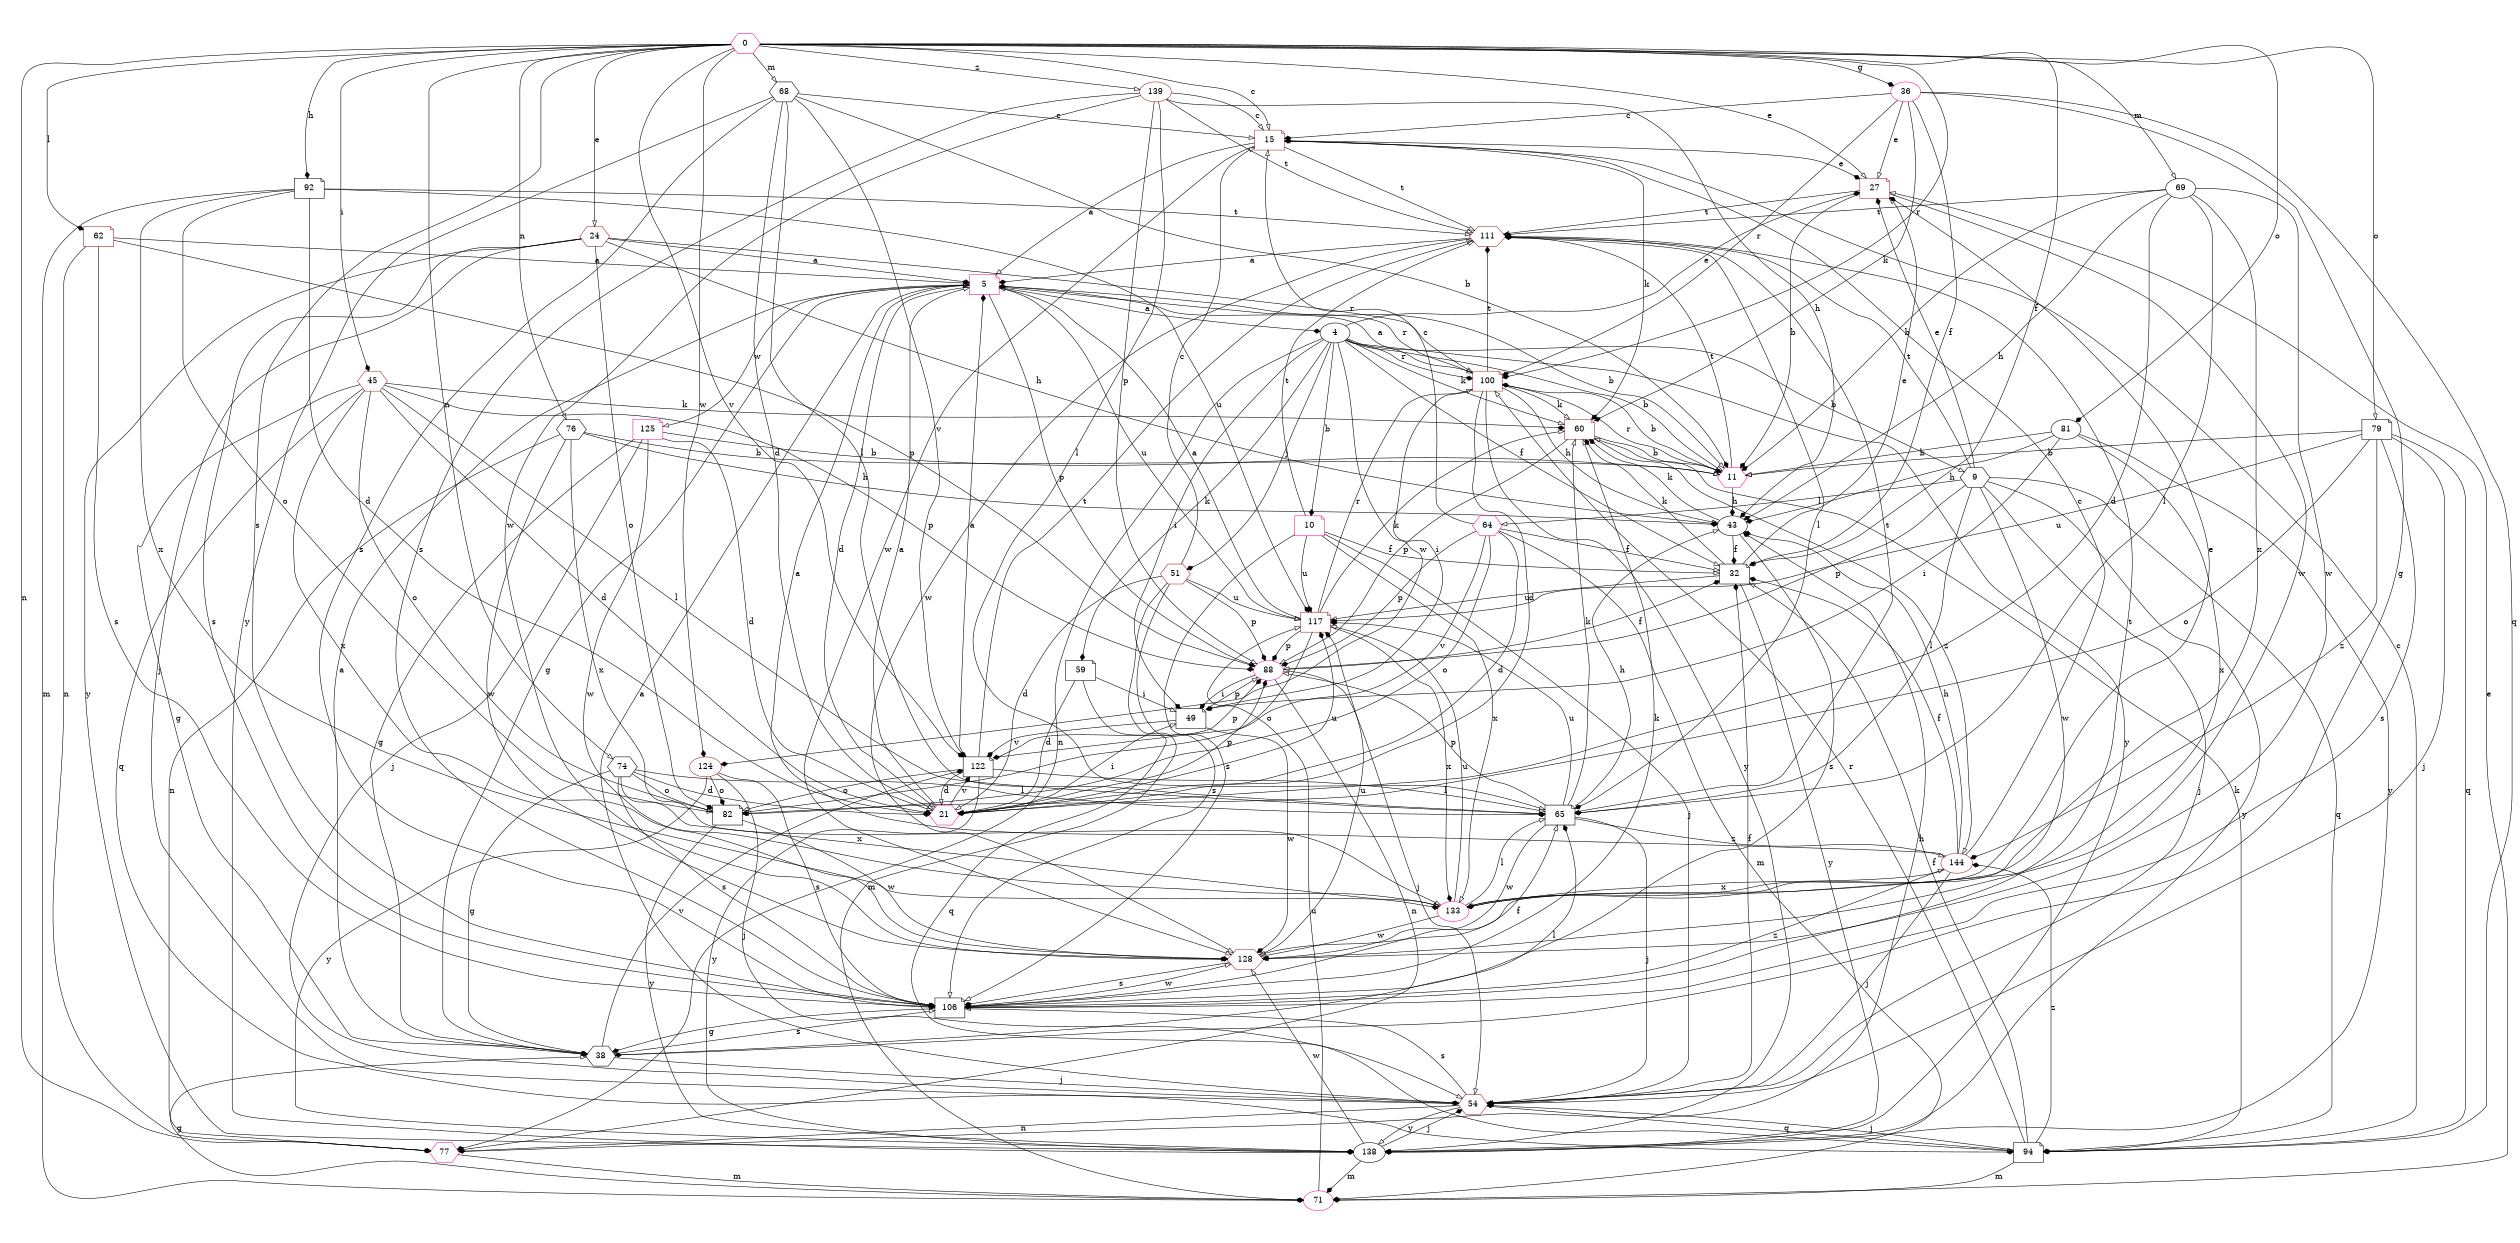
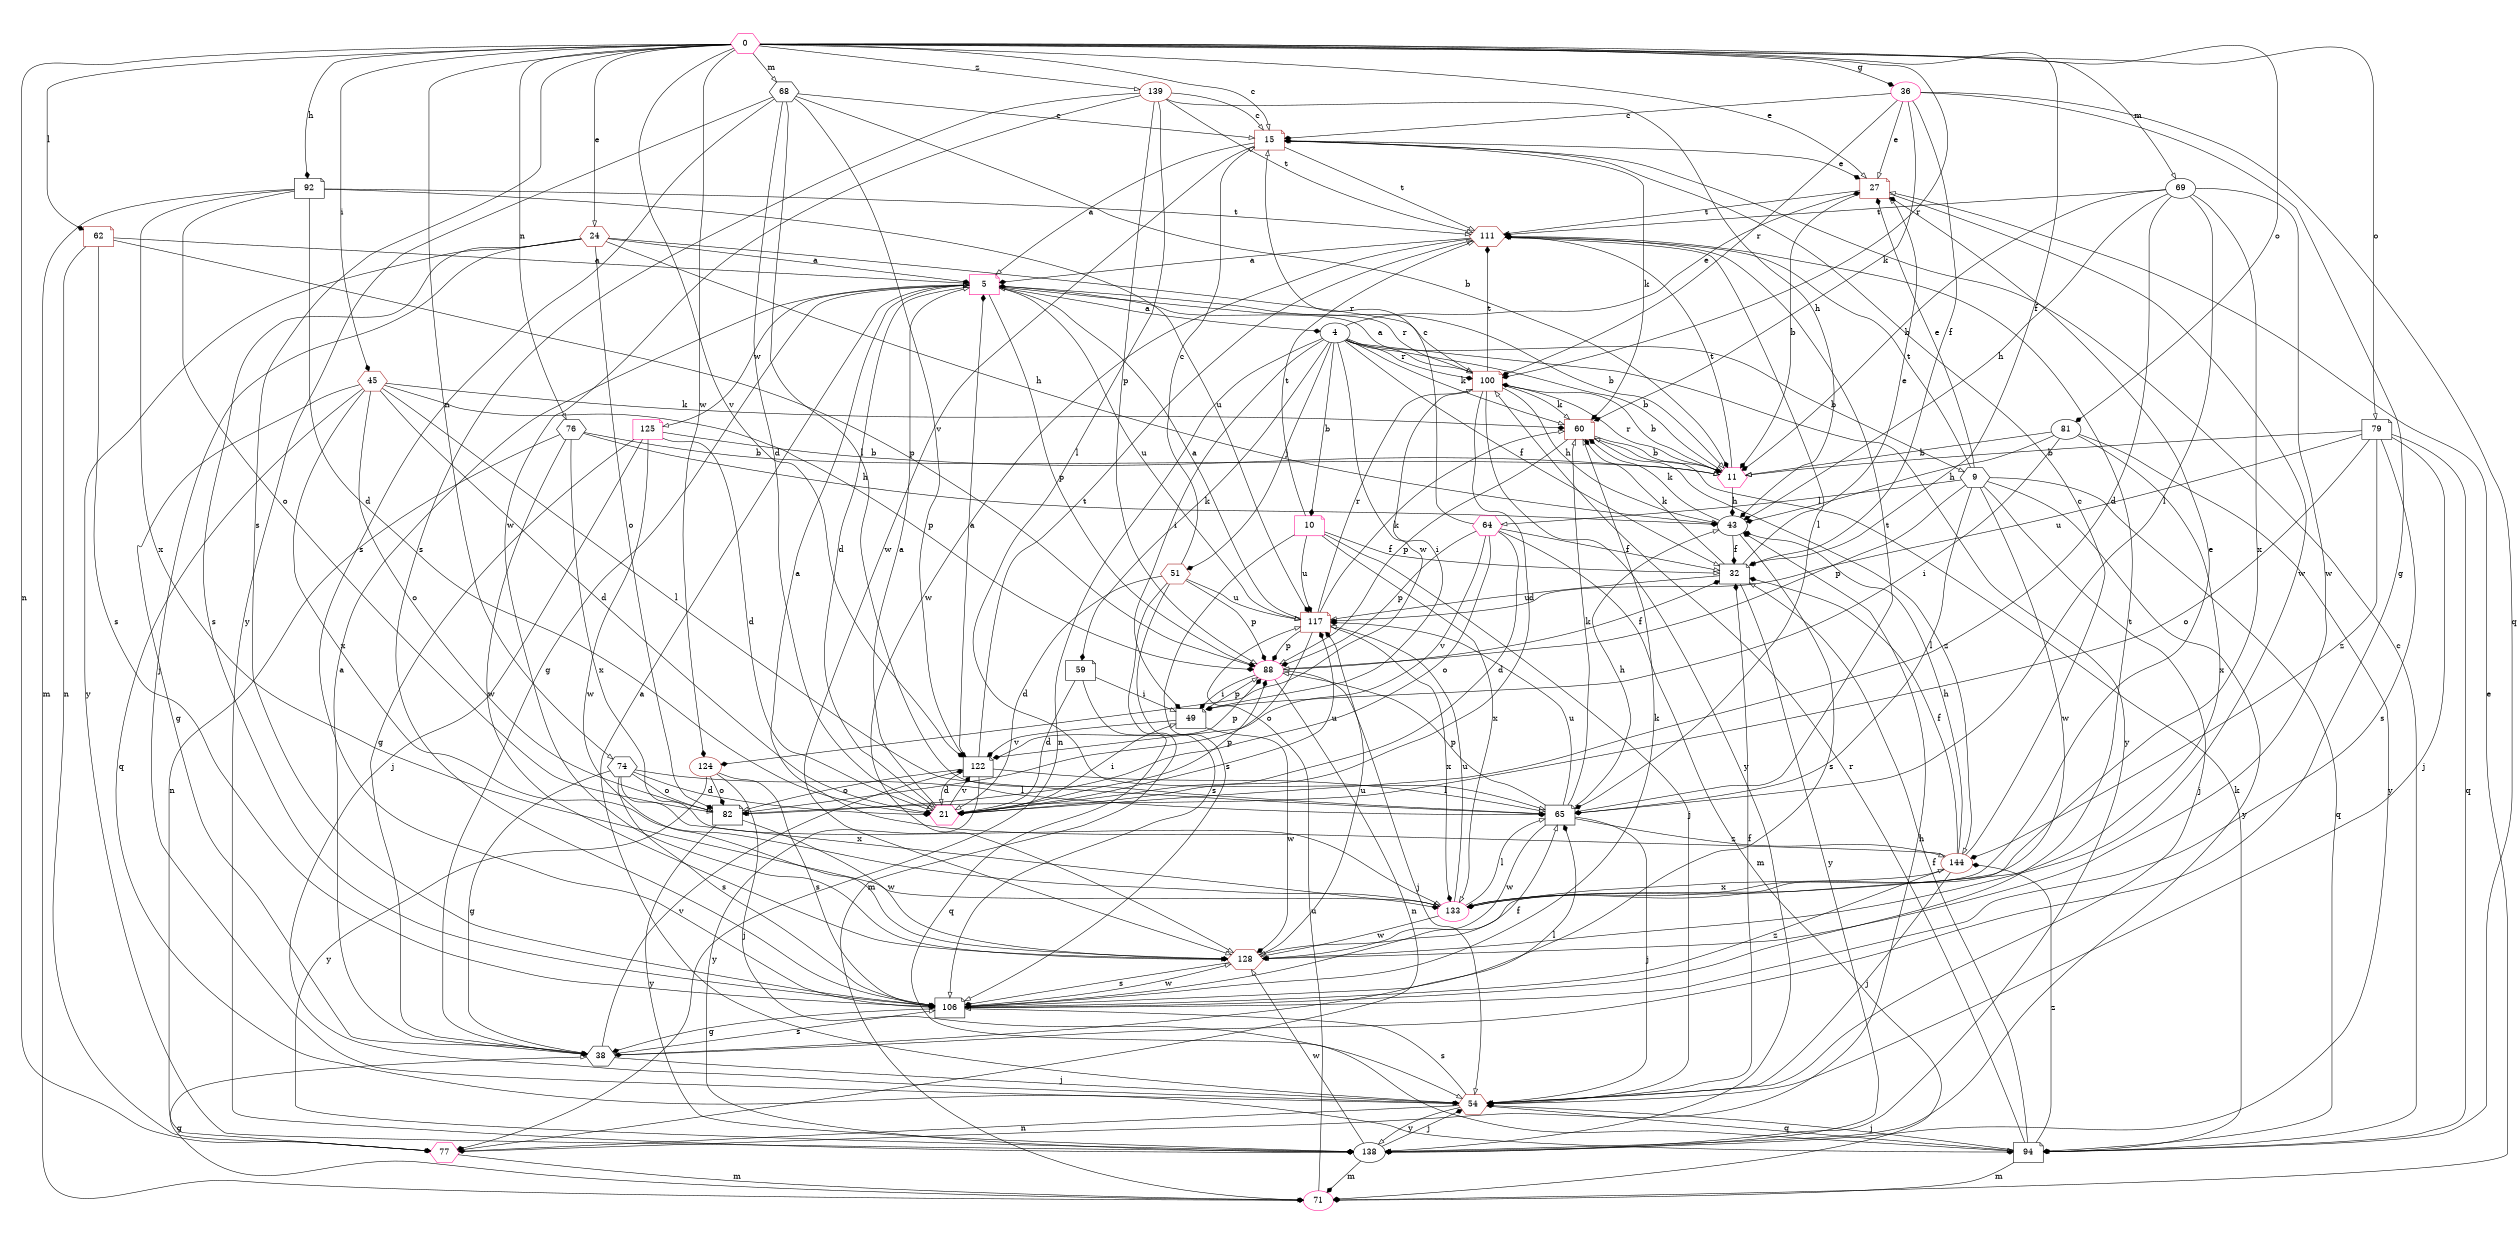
edge "9" -> "111": arrowhead diamond -> onormal
